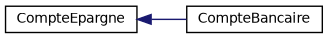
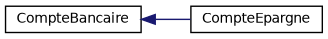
edge "CompteBancaire" -> "CompteEpargne": reversed
